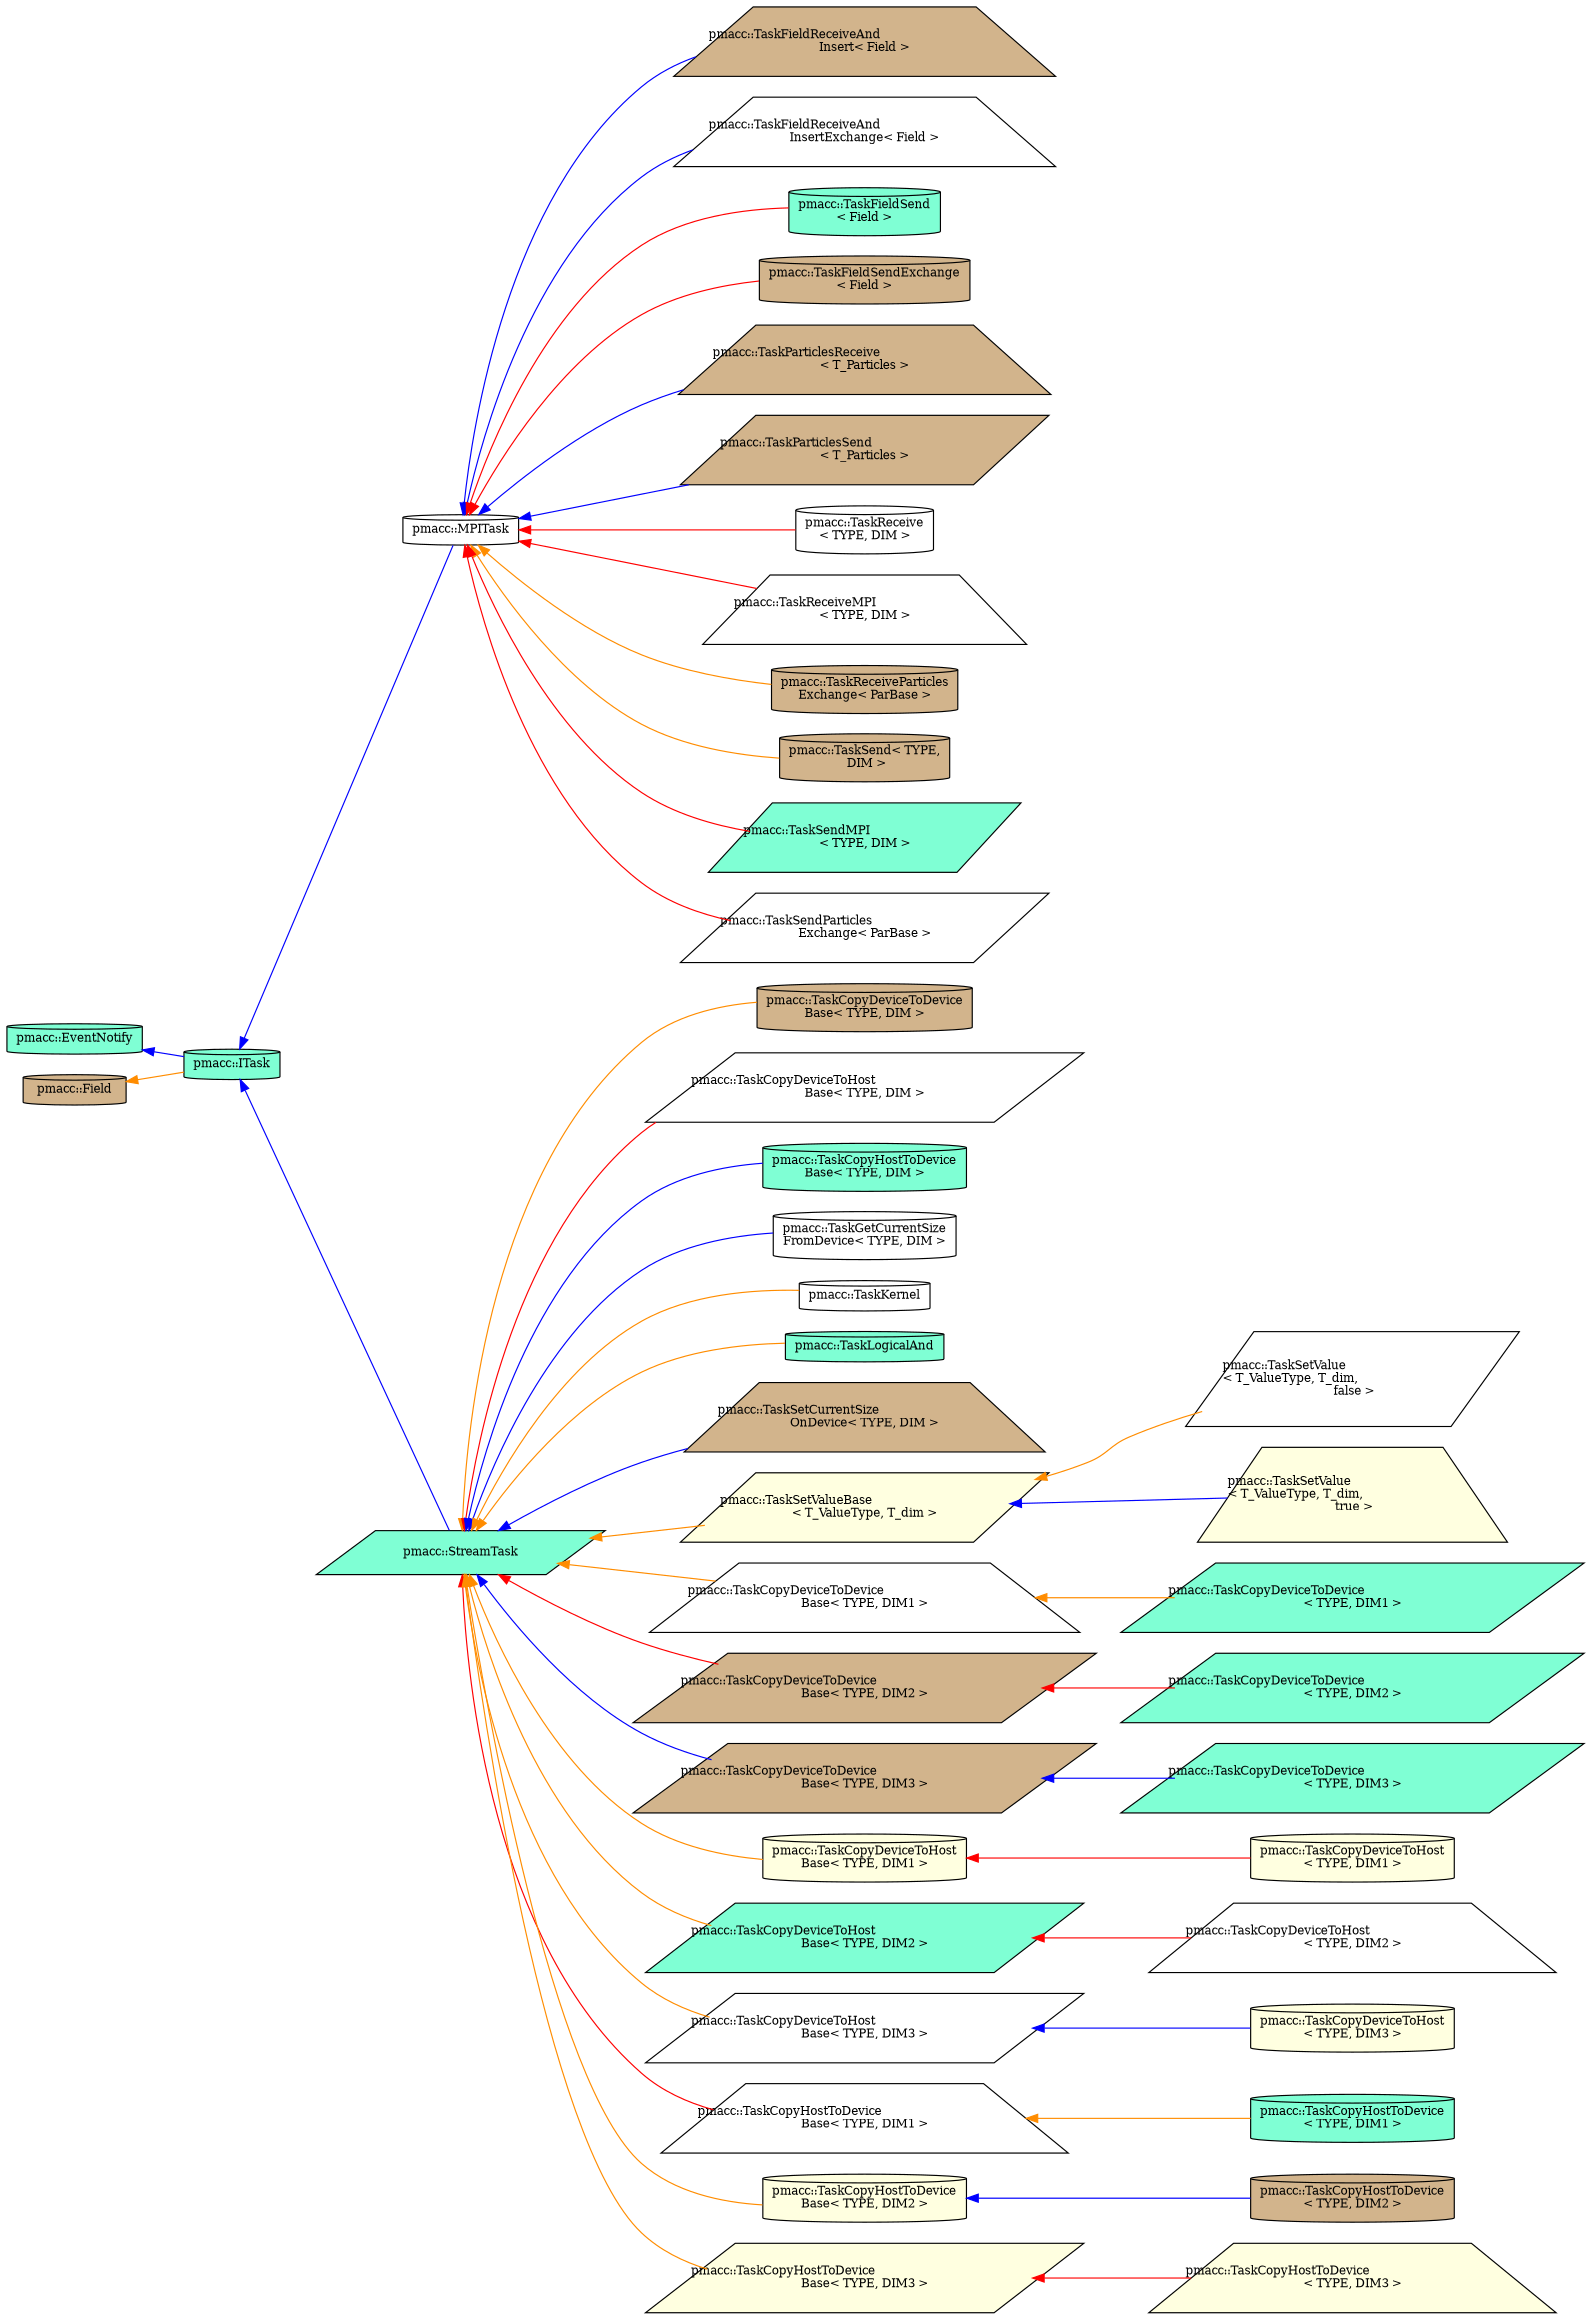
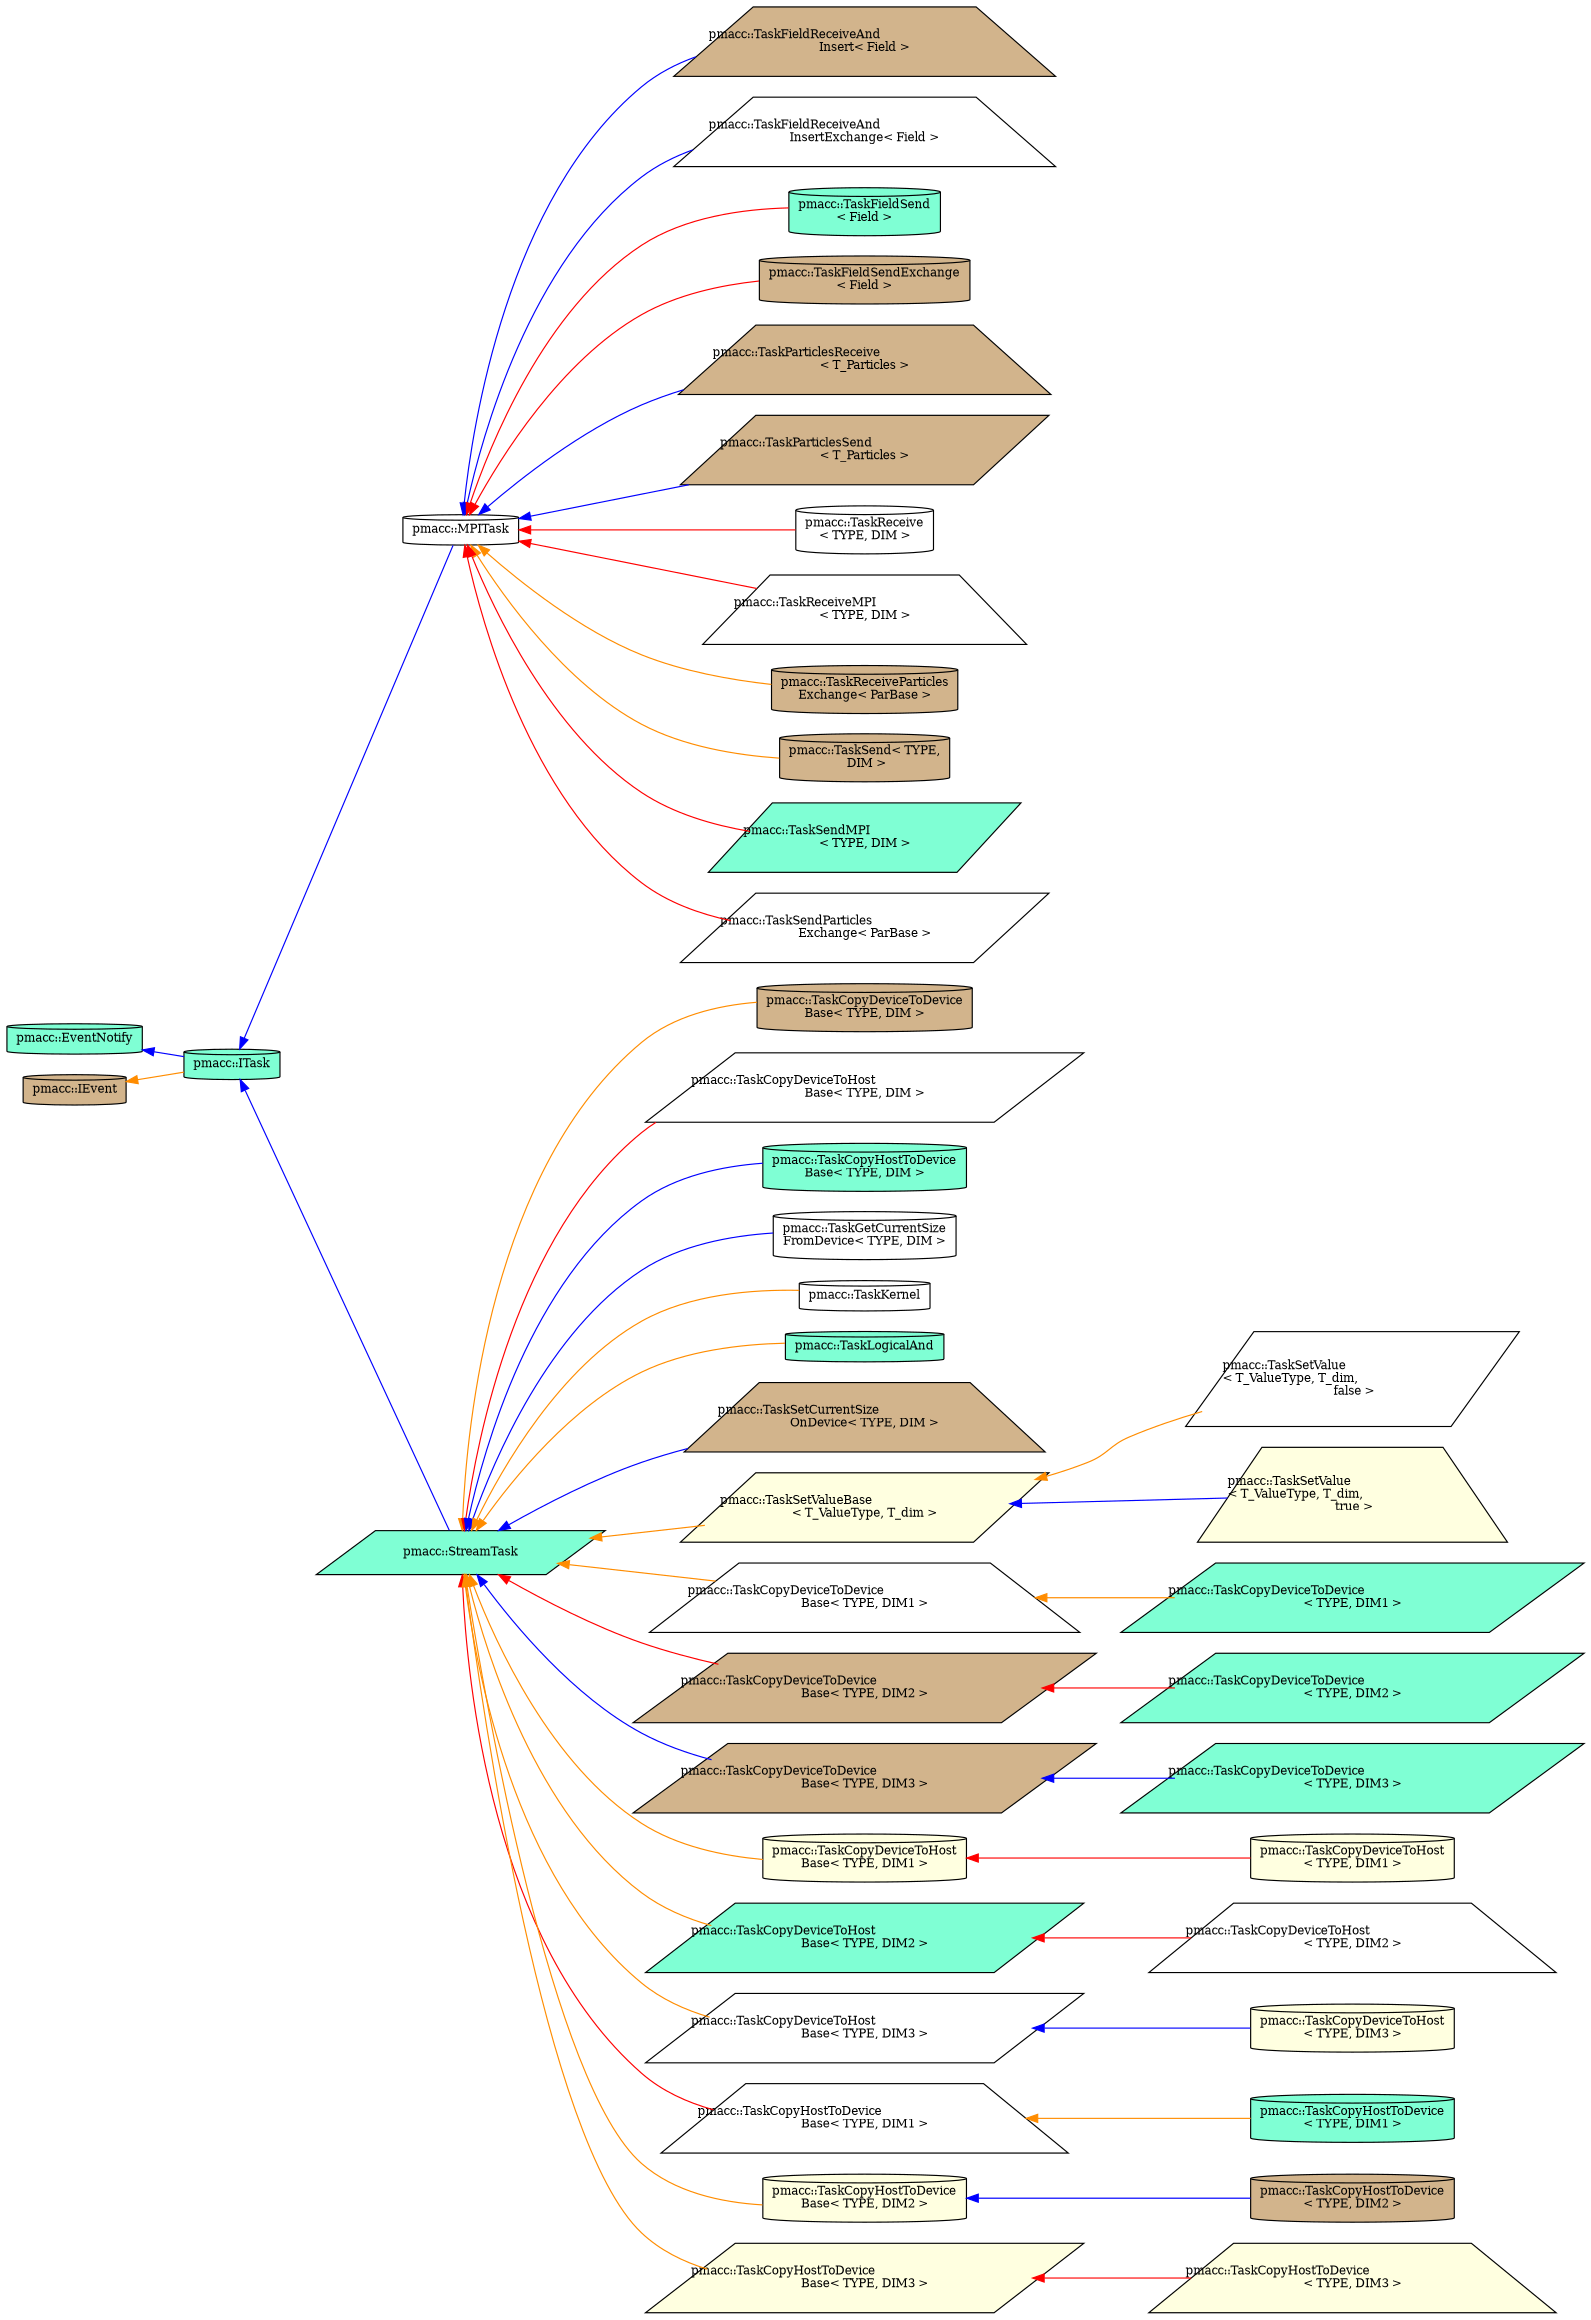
node "pmacc::Field": label "pmacc::Field" -> "pmacc::IEvent"
